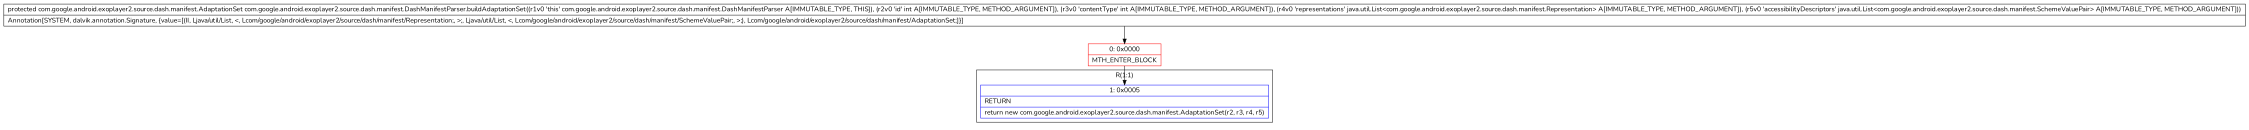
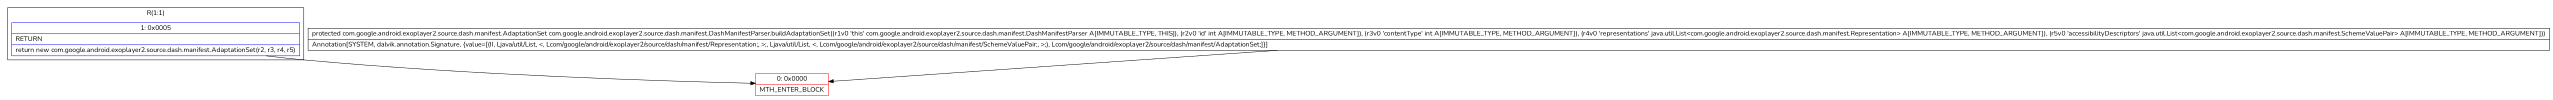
edge "0: 0x0000" -> "1: 0x0005": reversed
